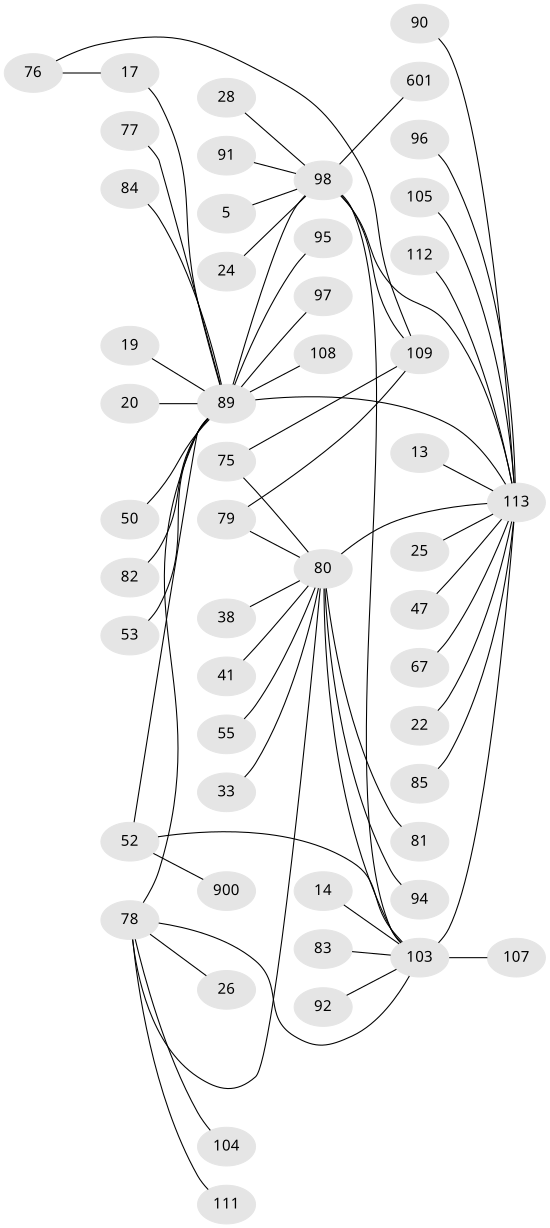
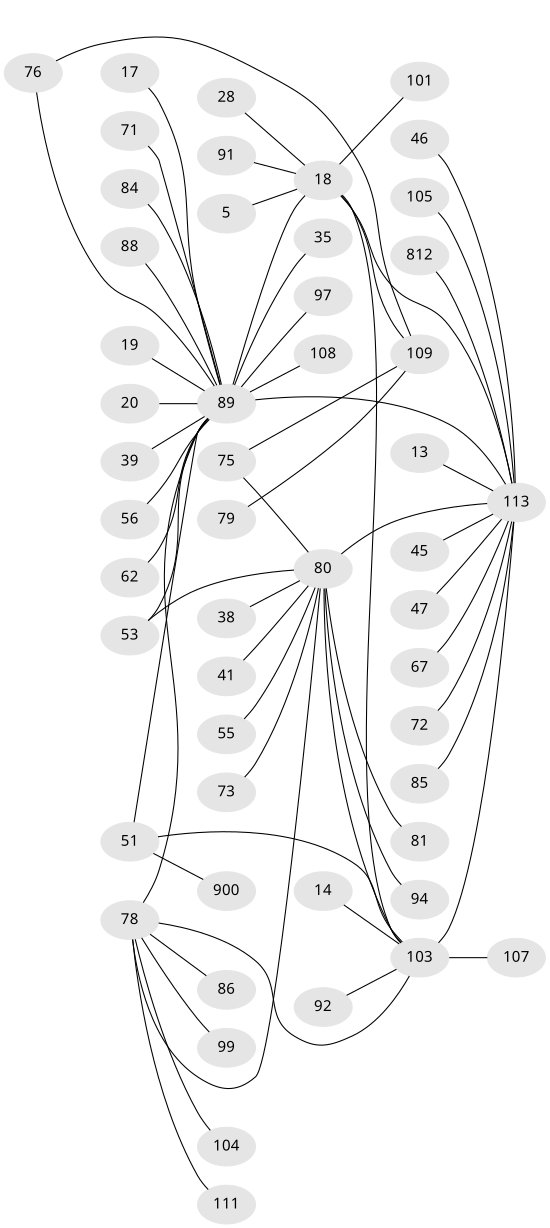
node "90": removed
edge "76" -- "17": now "76" -- "89"
node "601": label "601" -> "101"
node "77": label "77" -> "71"
node "96": label "96" -> "46"
node "98": label "98" -> "18"
node "95": label "95" -> "35"
node "88": added
node "112": label "112" -> "812"
node "24": removed
node "39": added
node "50": label "50" -> "56"
edge "79" -- "80": now "53" -- "80"
node "25": label "25" -> "45"
node "82": label "82" -> "62"
node "22": label "22" -> "72"
node "33": label "33" -> "73"
node "52": label "52" -> "51"
node "83": removed
node "26": label "26" -> "86"
node "99": added
